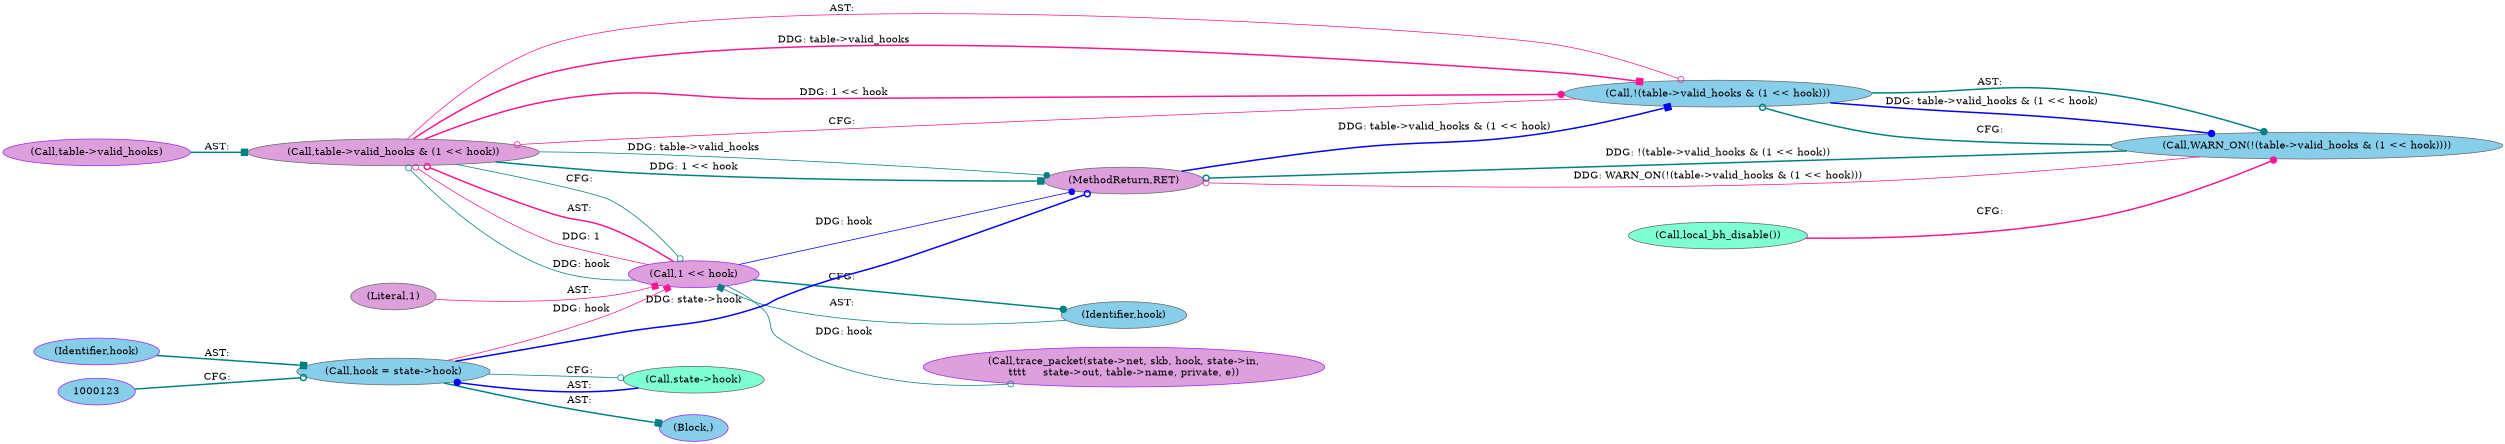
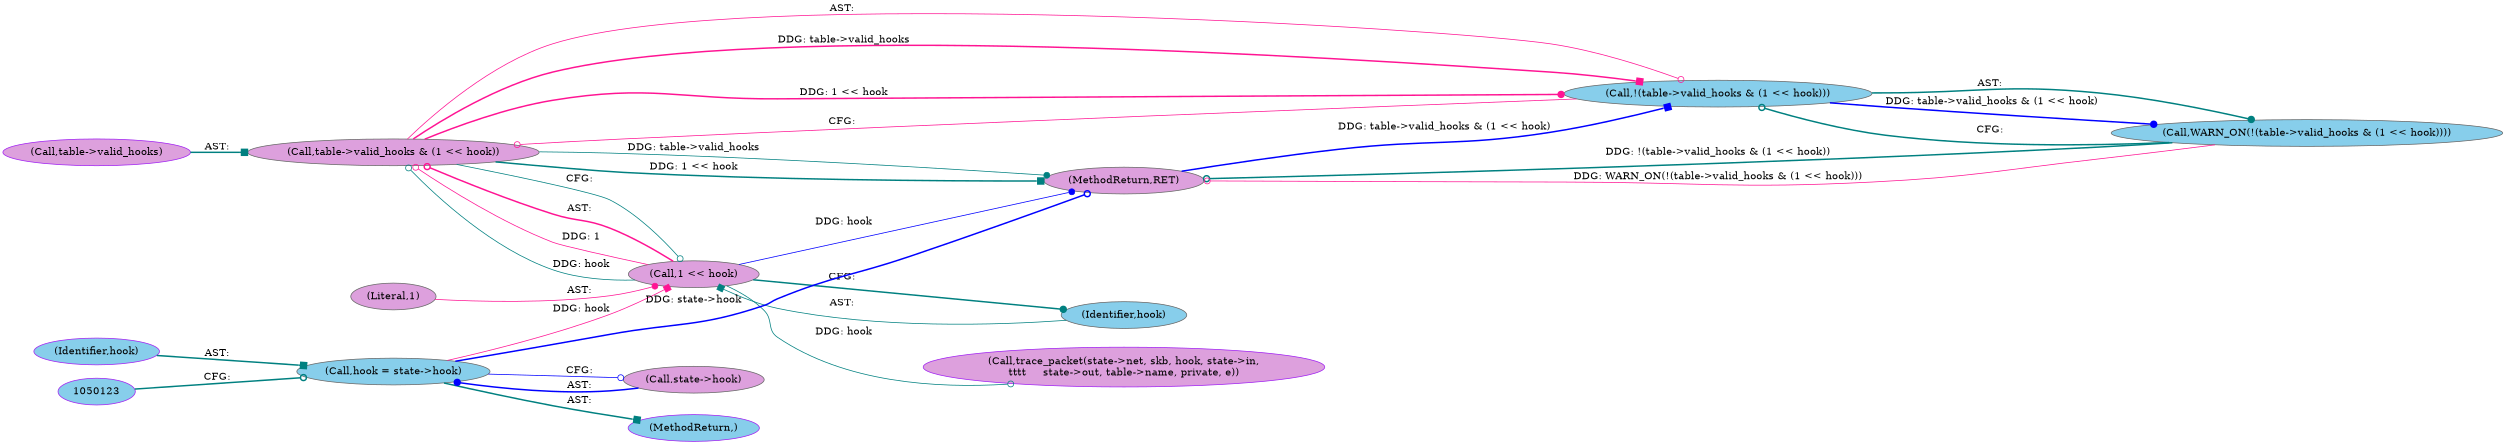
node "(Call,local_bh_disable())": removed
node "(Call,1 << hook)": color purple -> gray40
edge "(Literal,1)" -> "(Call,1 << hook)": arrowhead box -> dot
edge "(Call,hook = state->hook)" -> "(Call,state->hook)": color teal -> blue
node "(Call,state->hook)": fillcolor aquamarine -> plum
node "1000123": label "1000123" -> "1050123"
node "(Block,)": label "(Block,)" -> "(MethodReturn,)"
